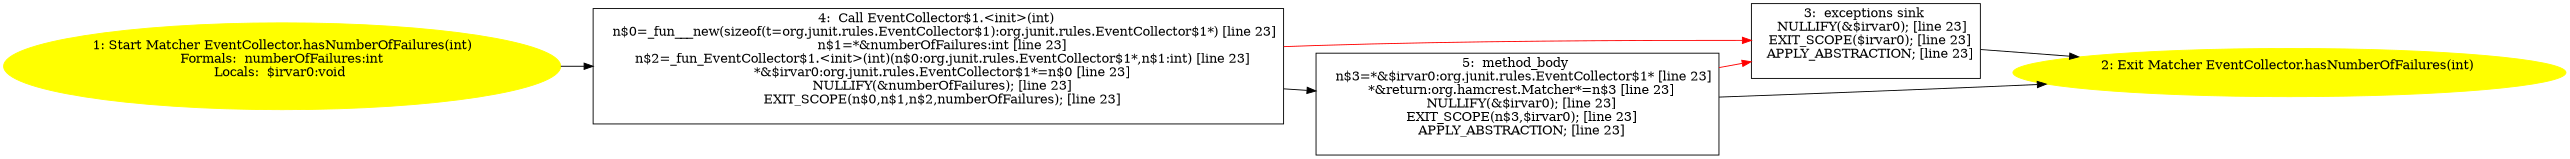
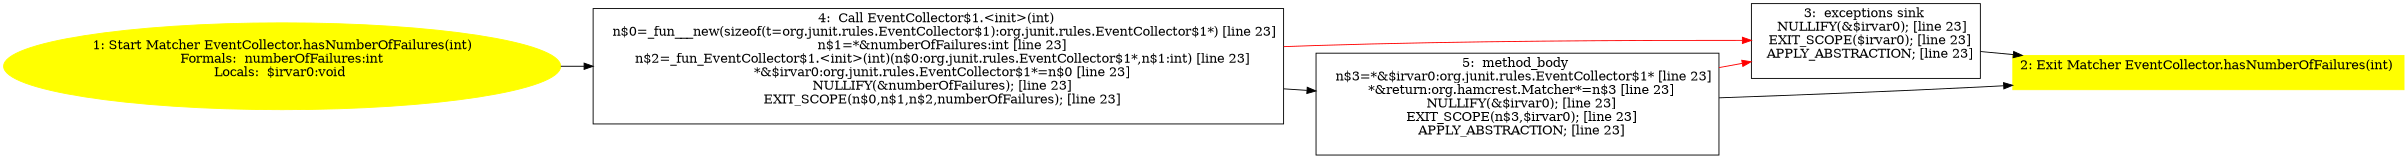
node "2: Exit Matcher EventCollector.hasNumberOfFailures(int)": shape ellipse -> box
